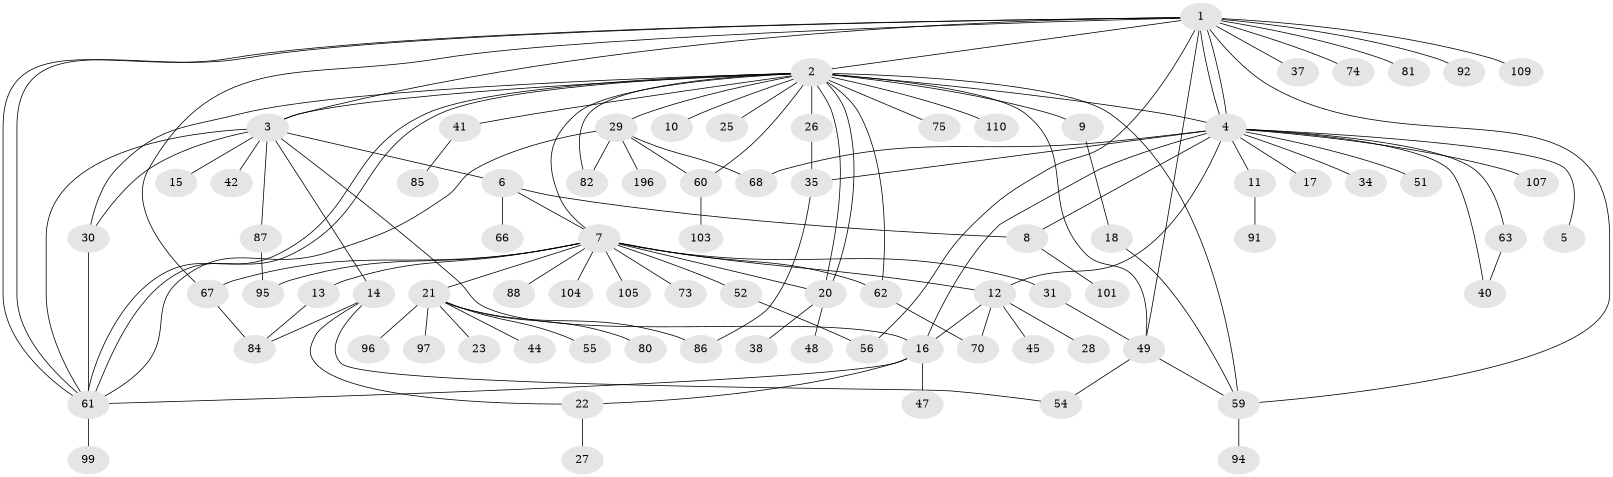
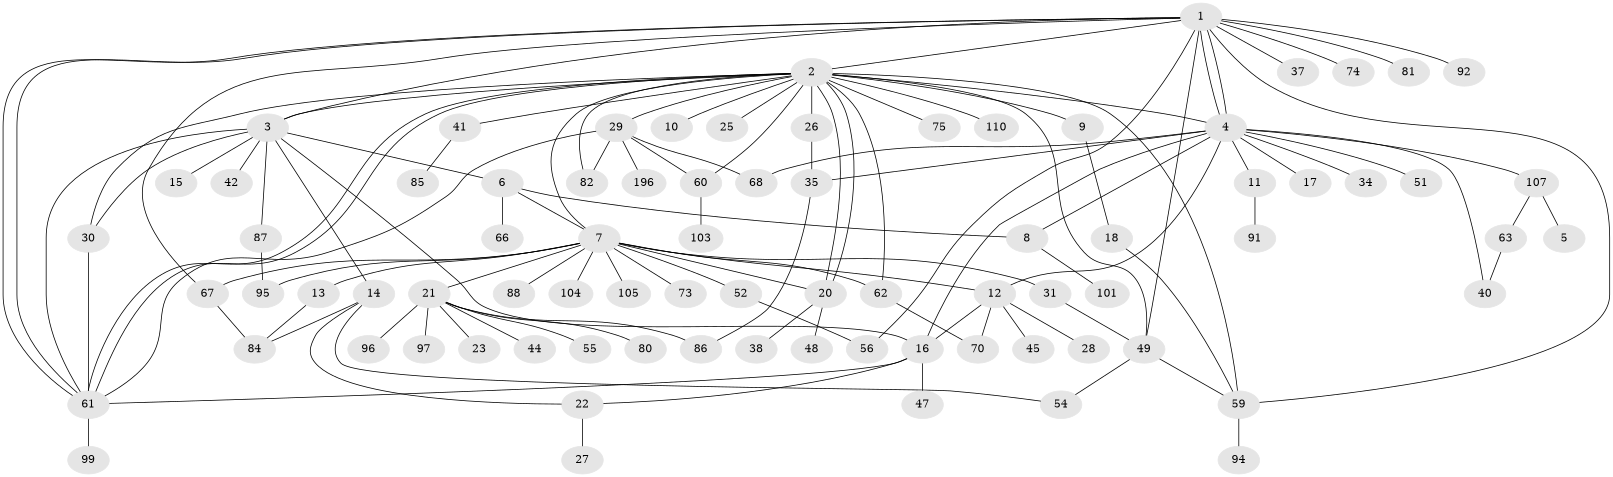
node "109": removed
edge "4" -- "5": now "107" -- "5"
edge "4" -- "63": now "107" -- "63"
